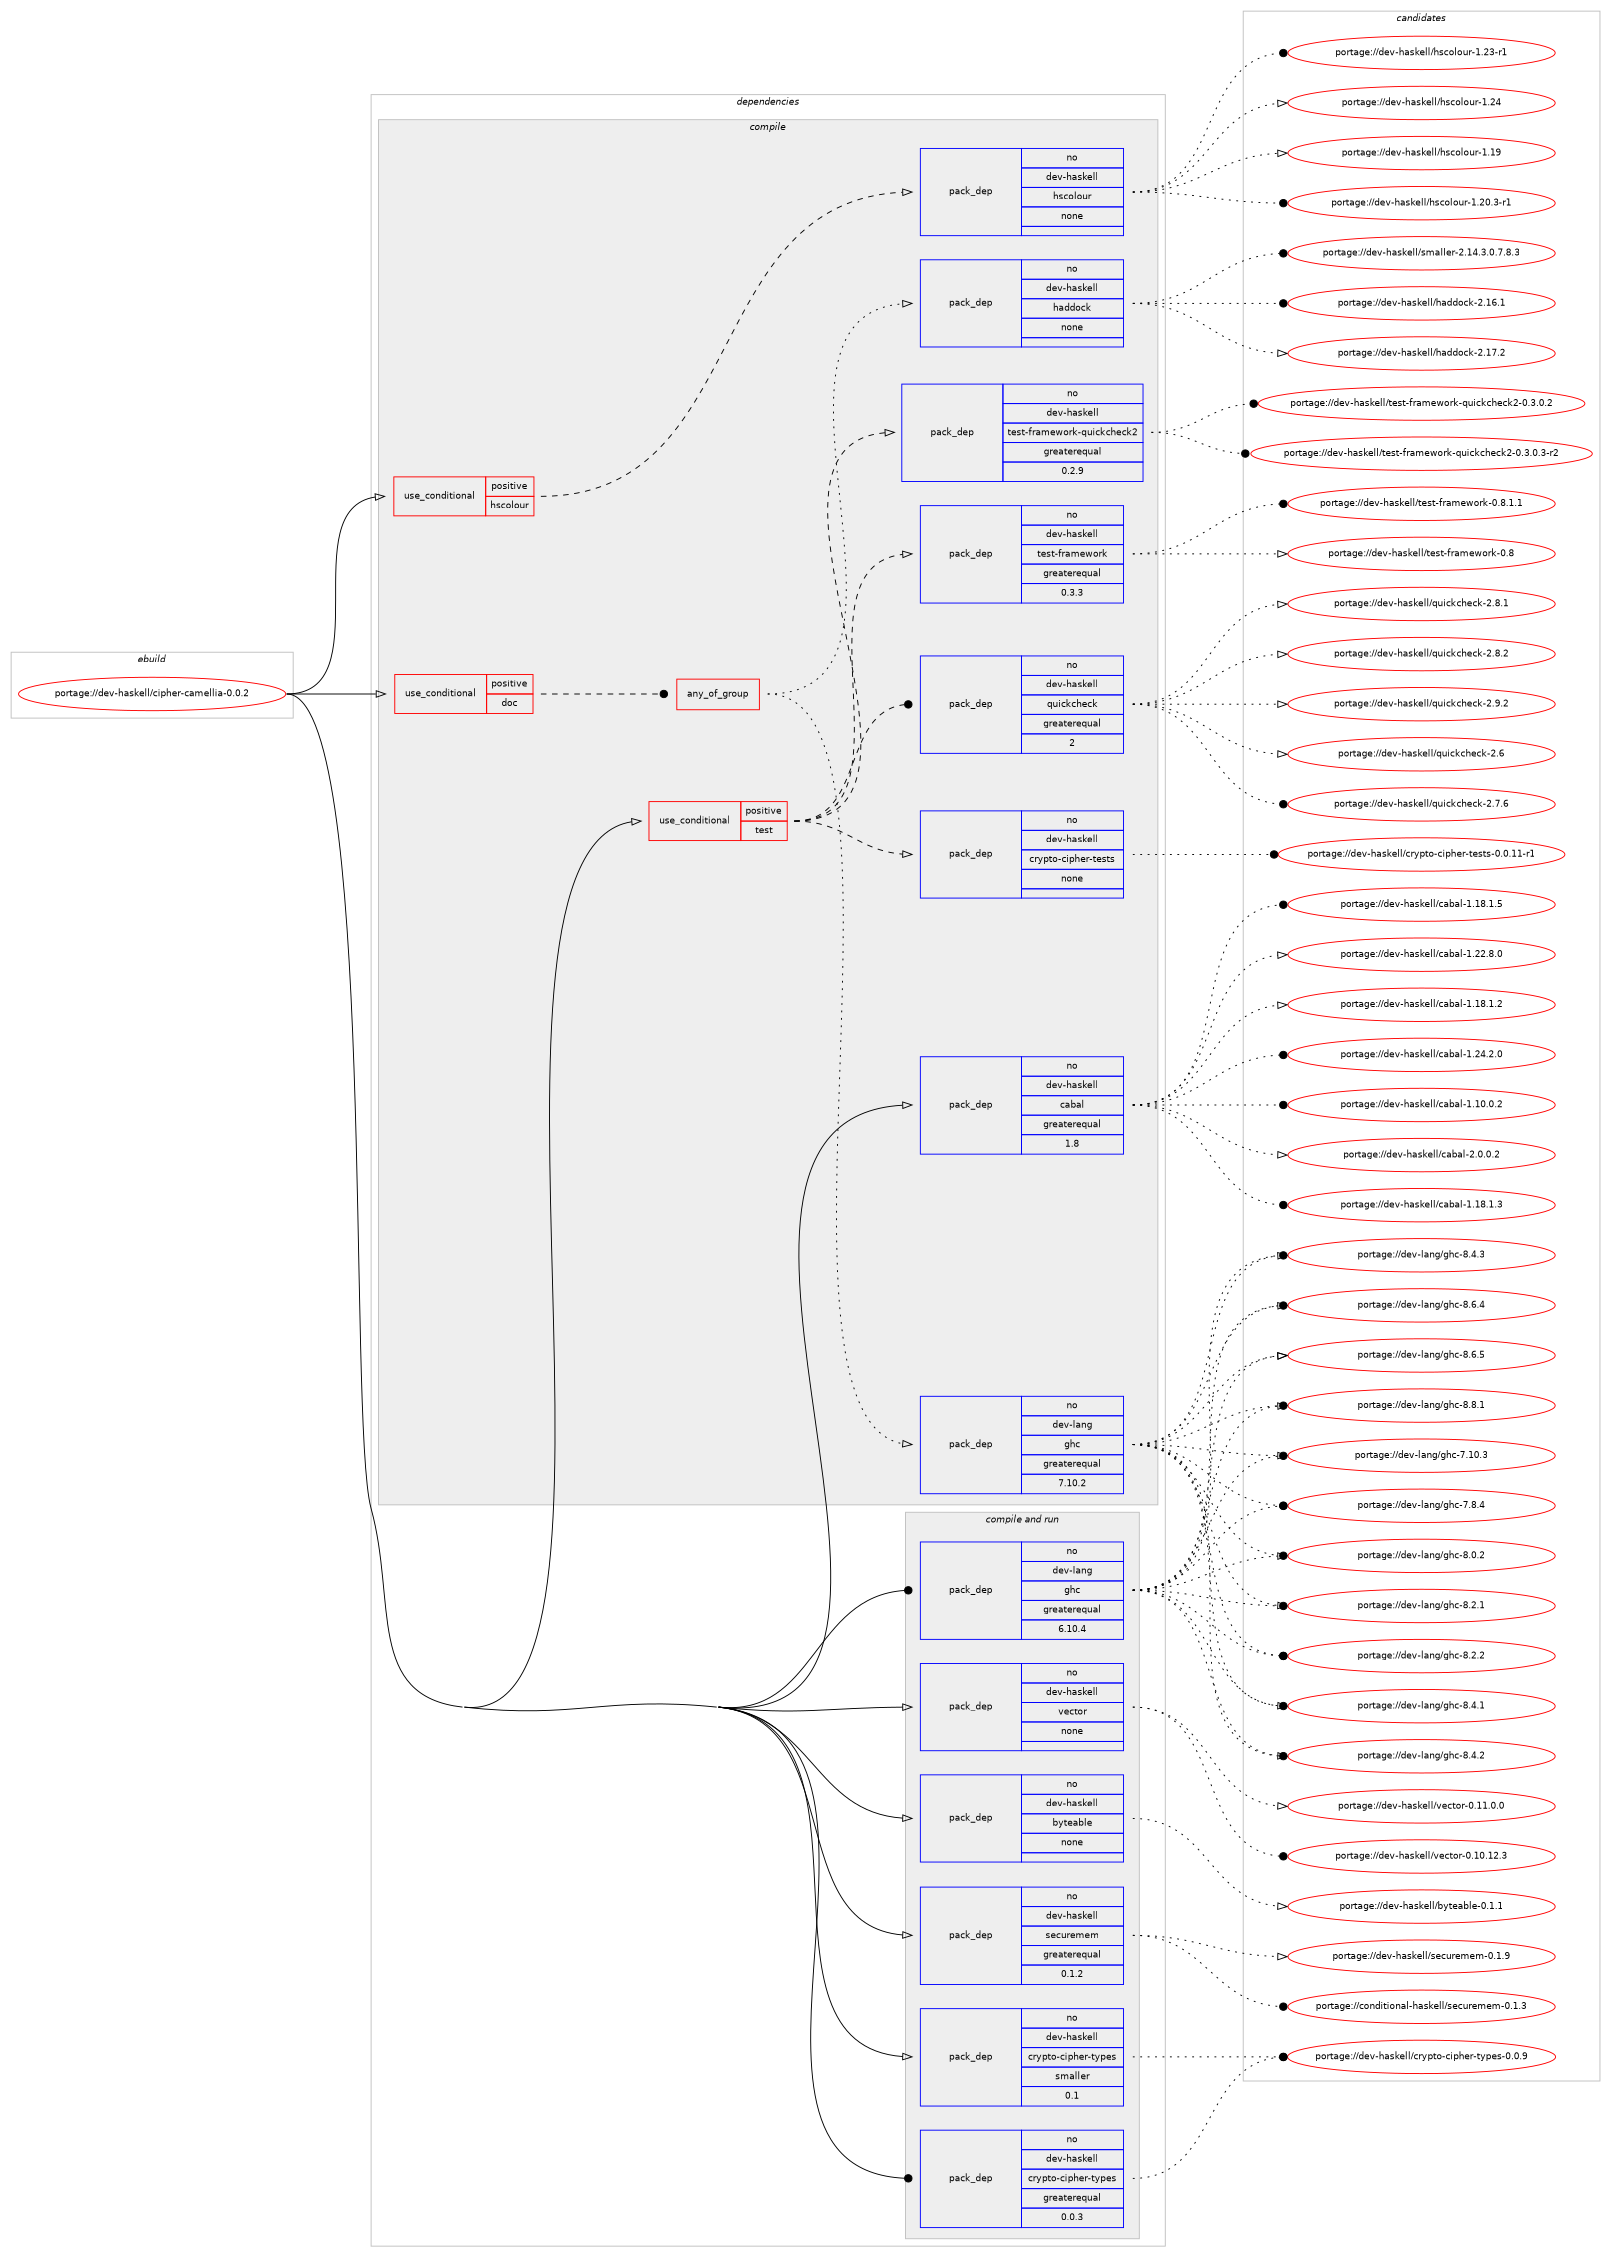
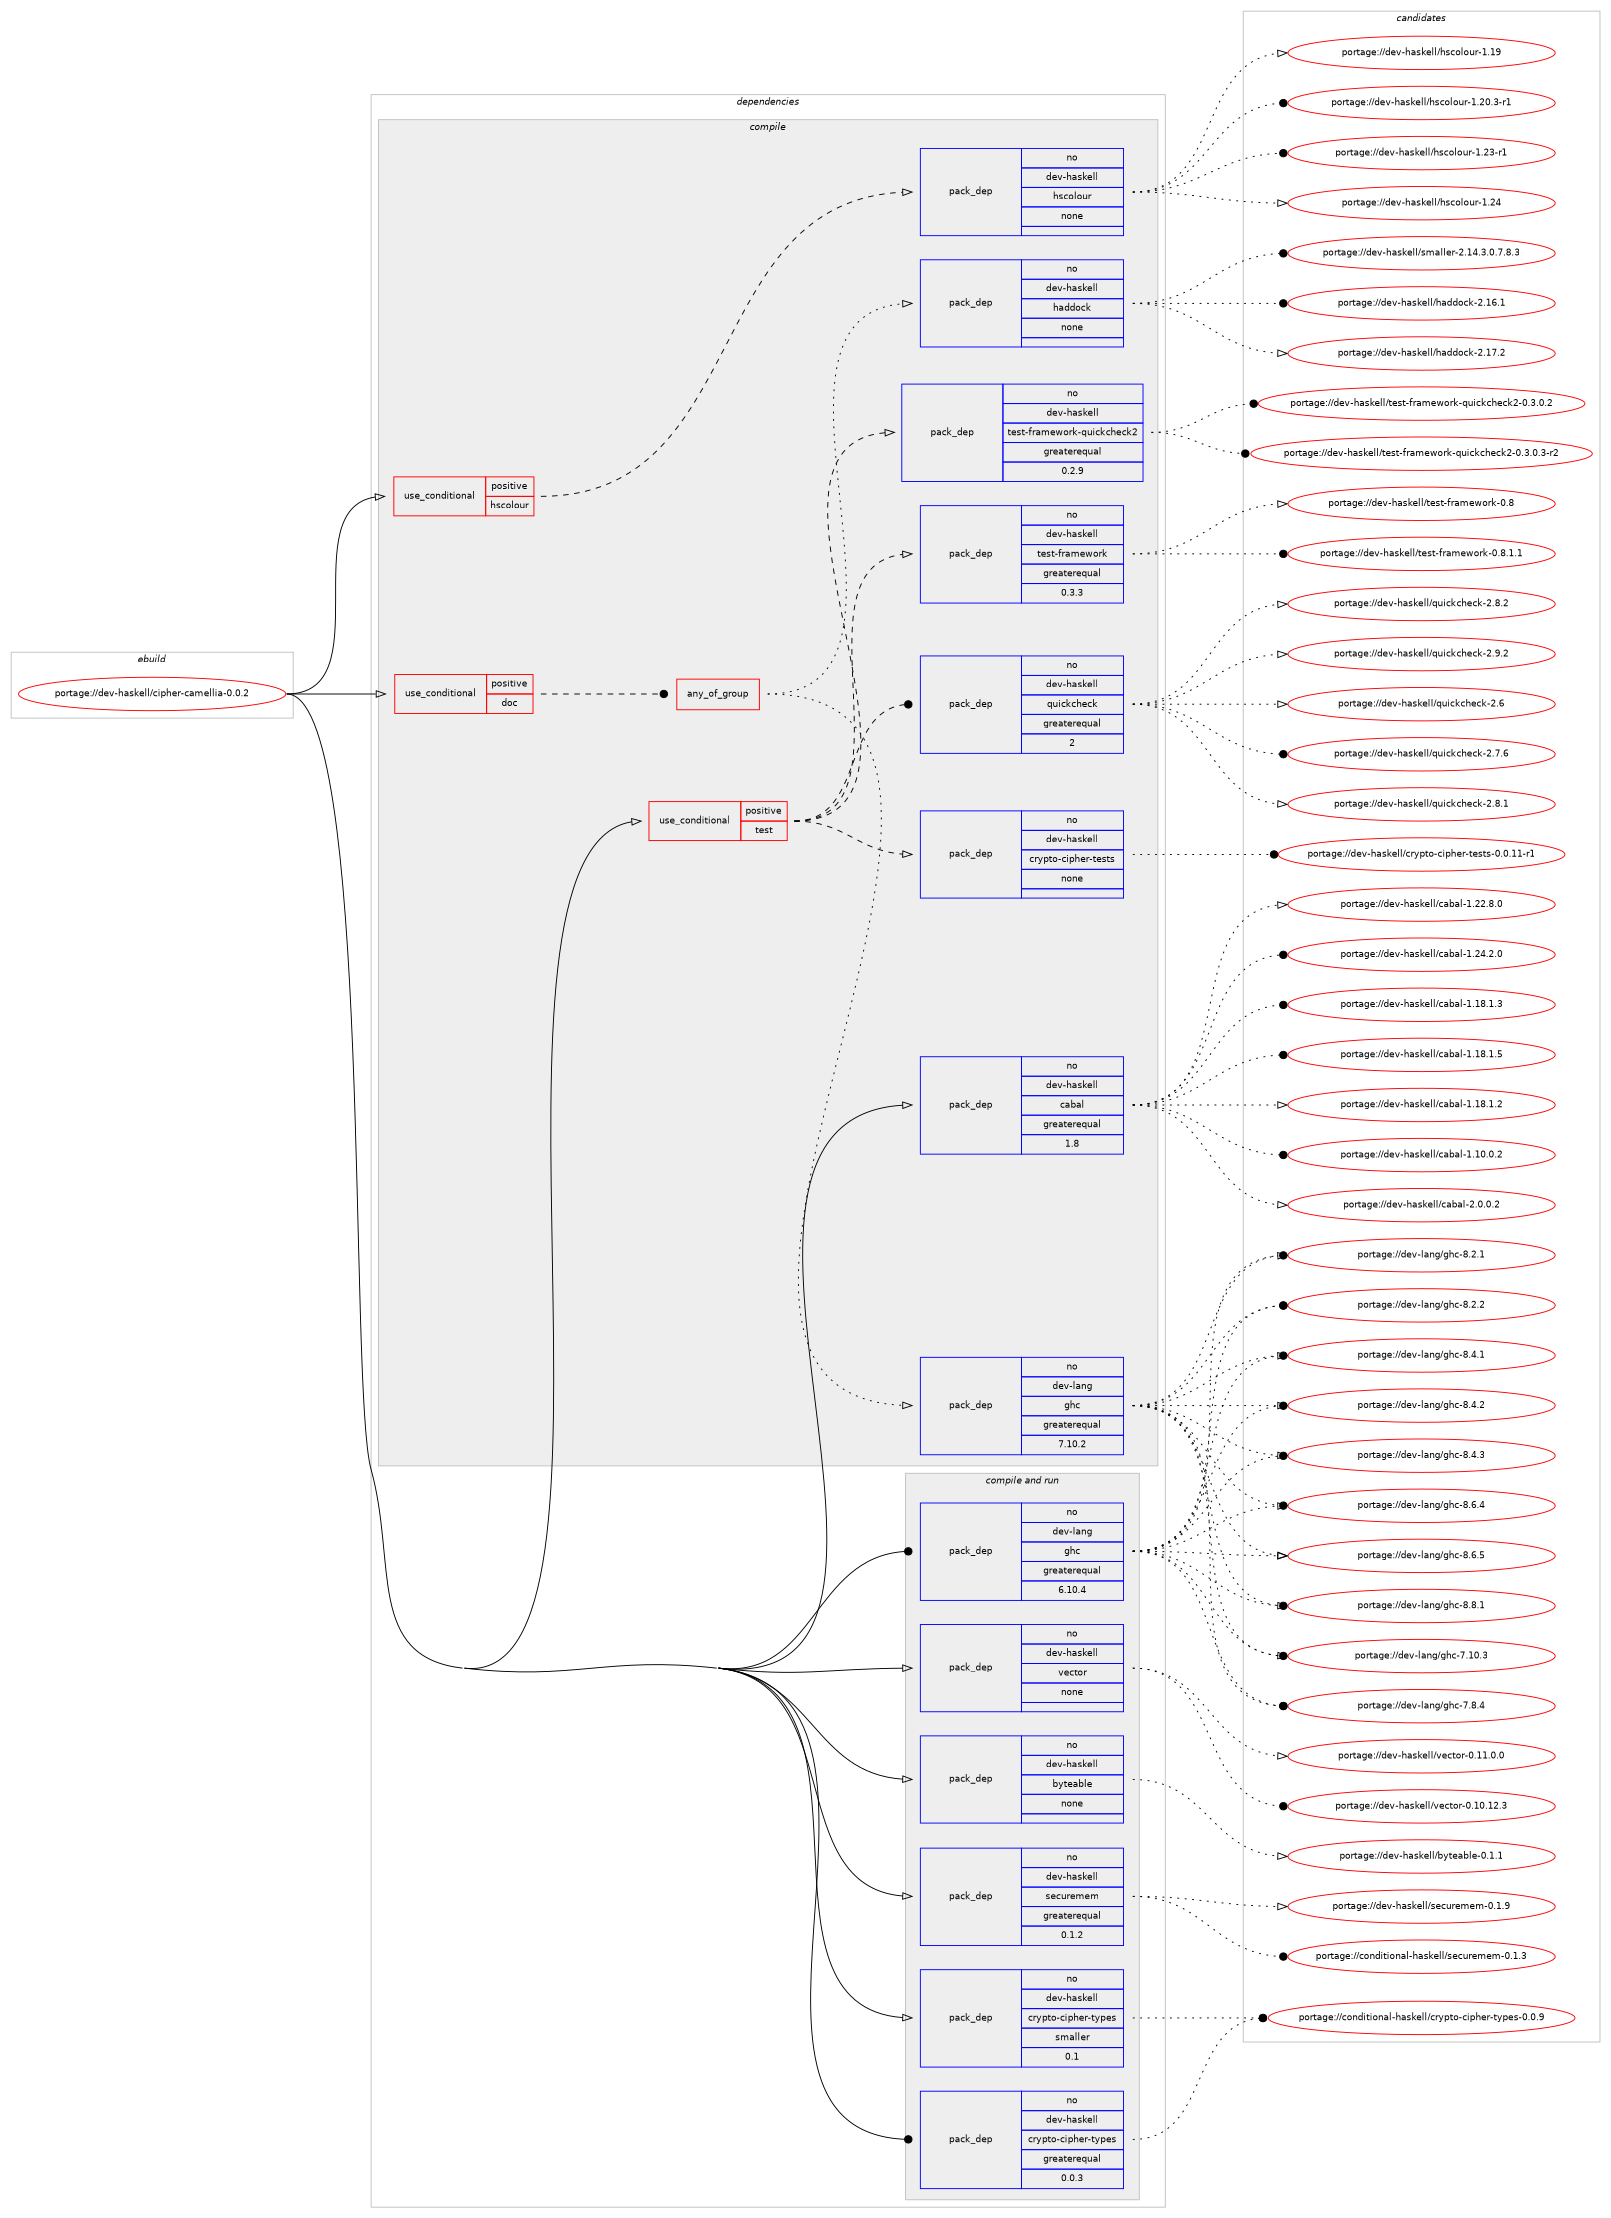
node "portage://dev-lang/ghc-8.0.2": removed
node "portage://dev-haskell/crypto-cipher-types-0.0.9": label "portage://dev-haskell/crypto-cipher-types-0.0.9" -> "portage://conditional-haskell/crypto-cipher-types-0.0.9"
